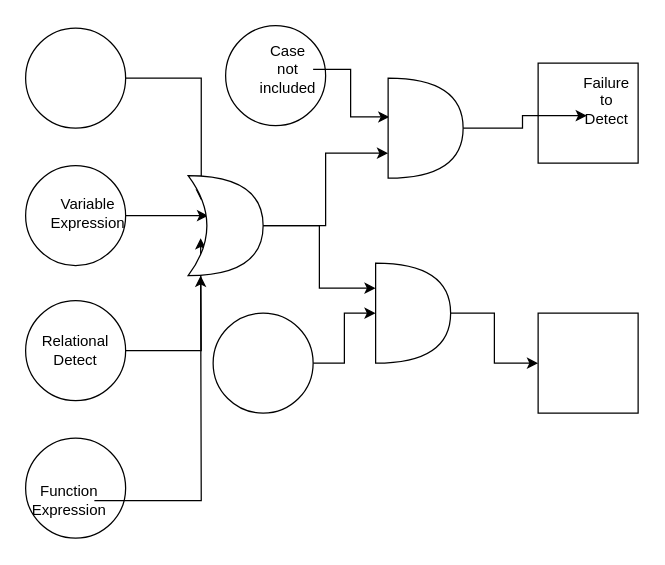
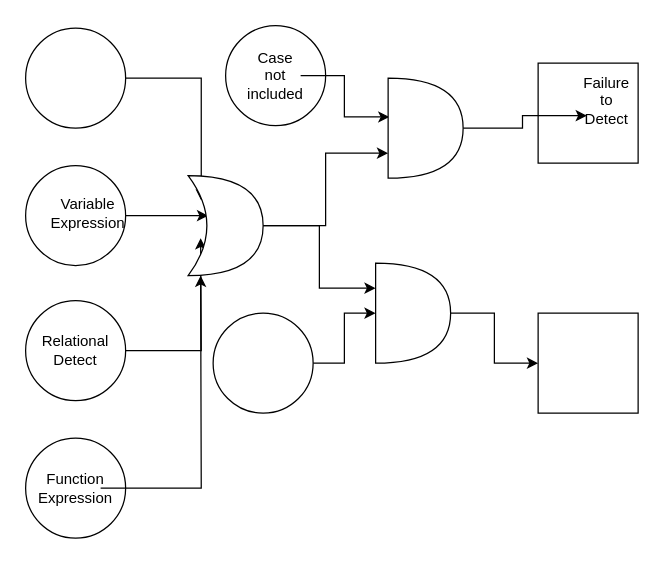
node "Case not included": moved (288, 69) -> (276, 76)
node "Function Expression": moved (69, 501) -> (76, 488)
